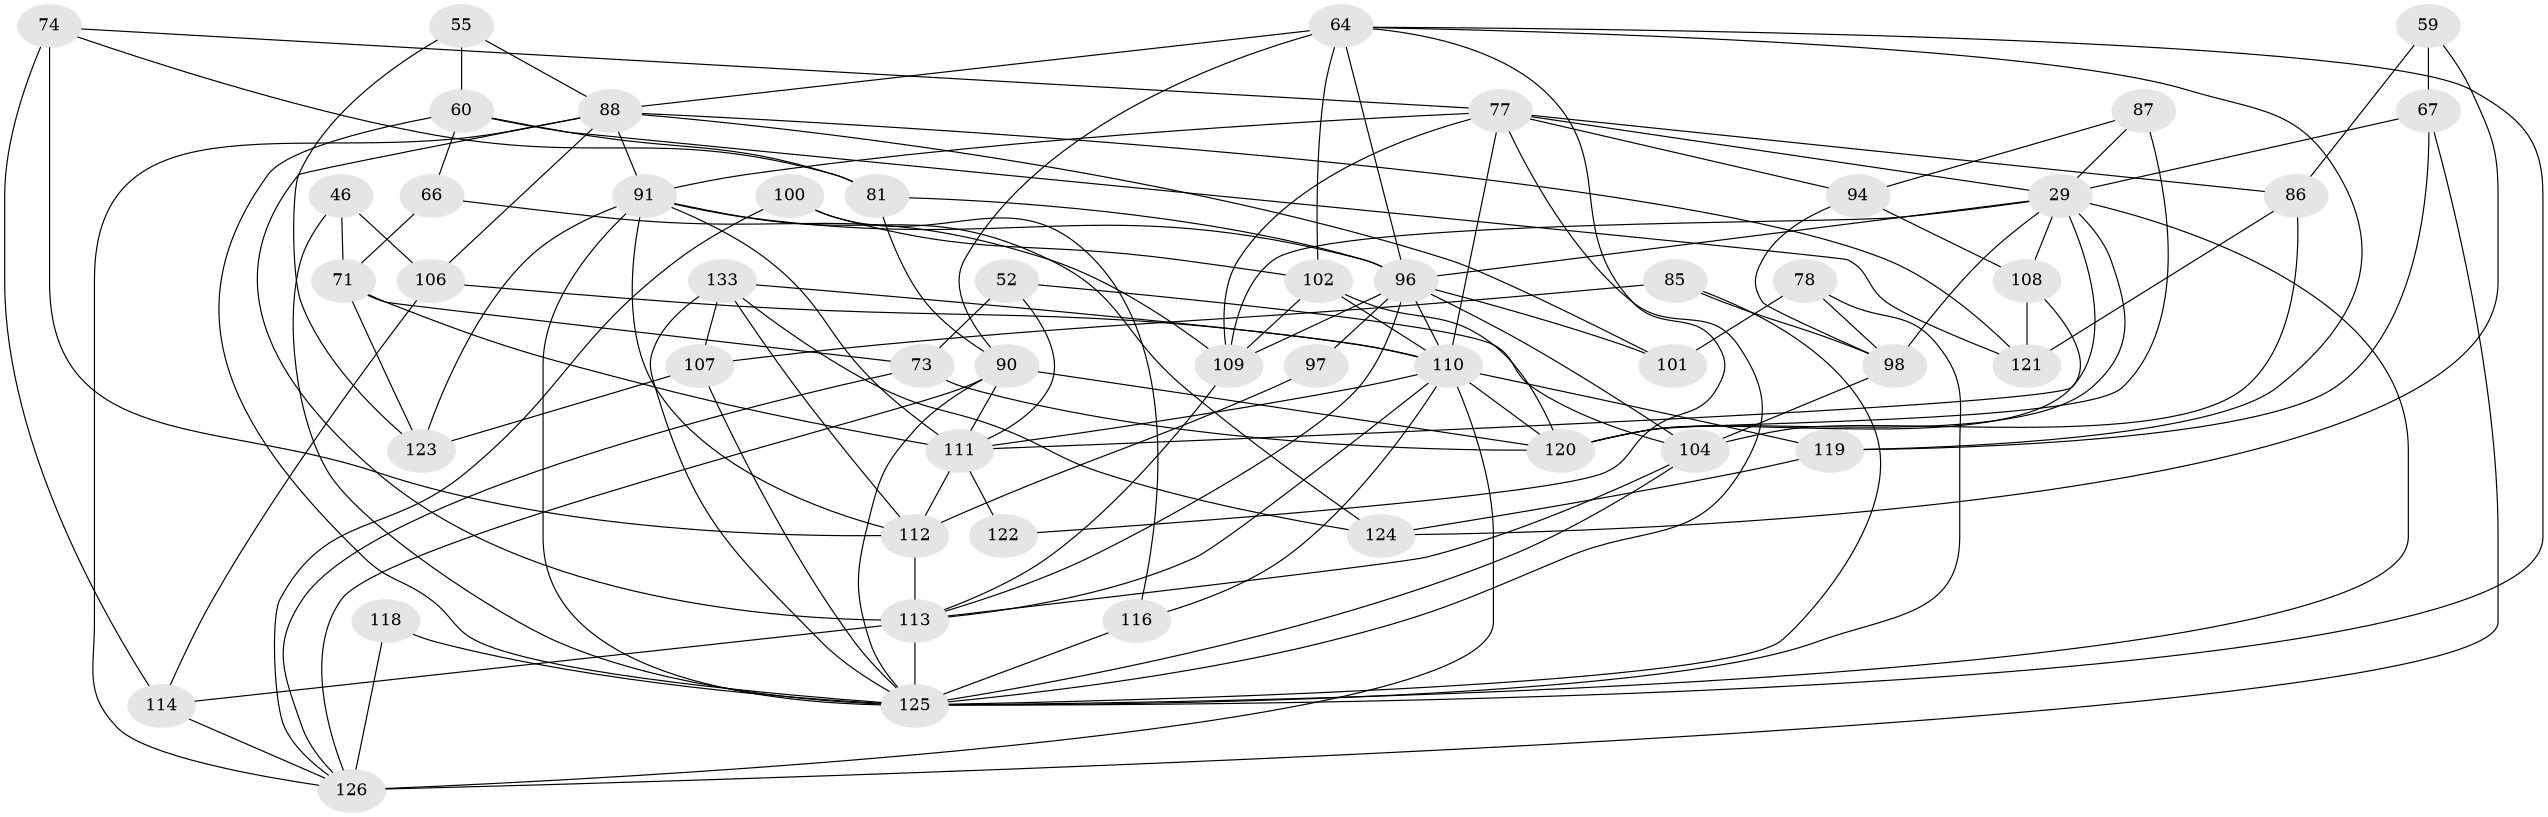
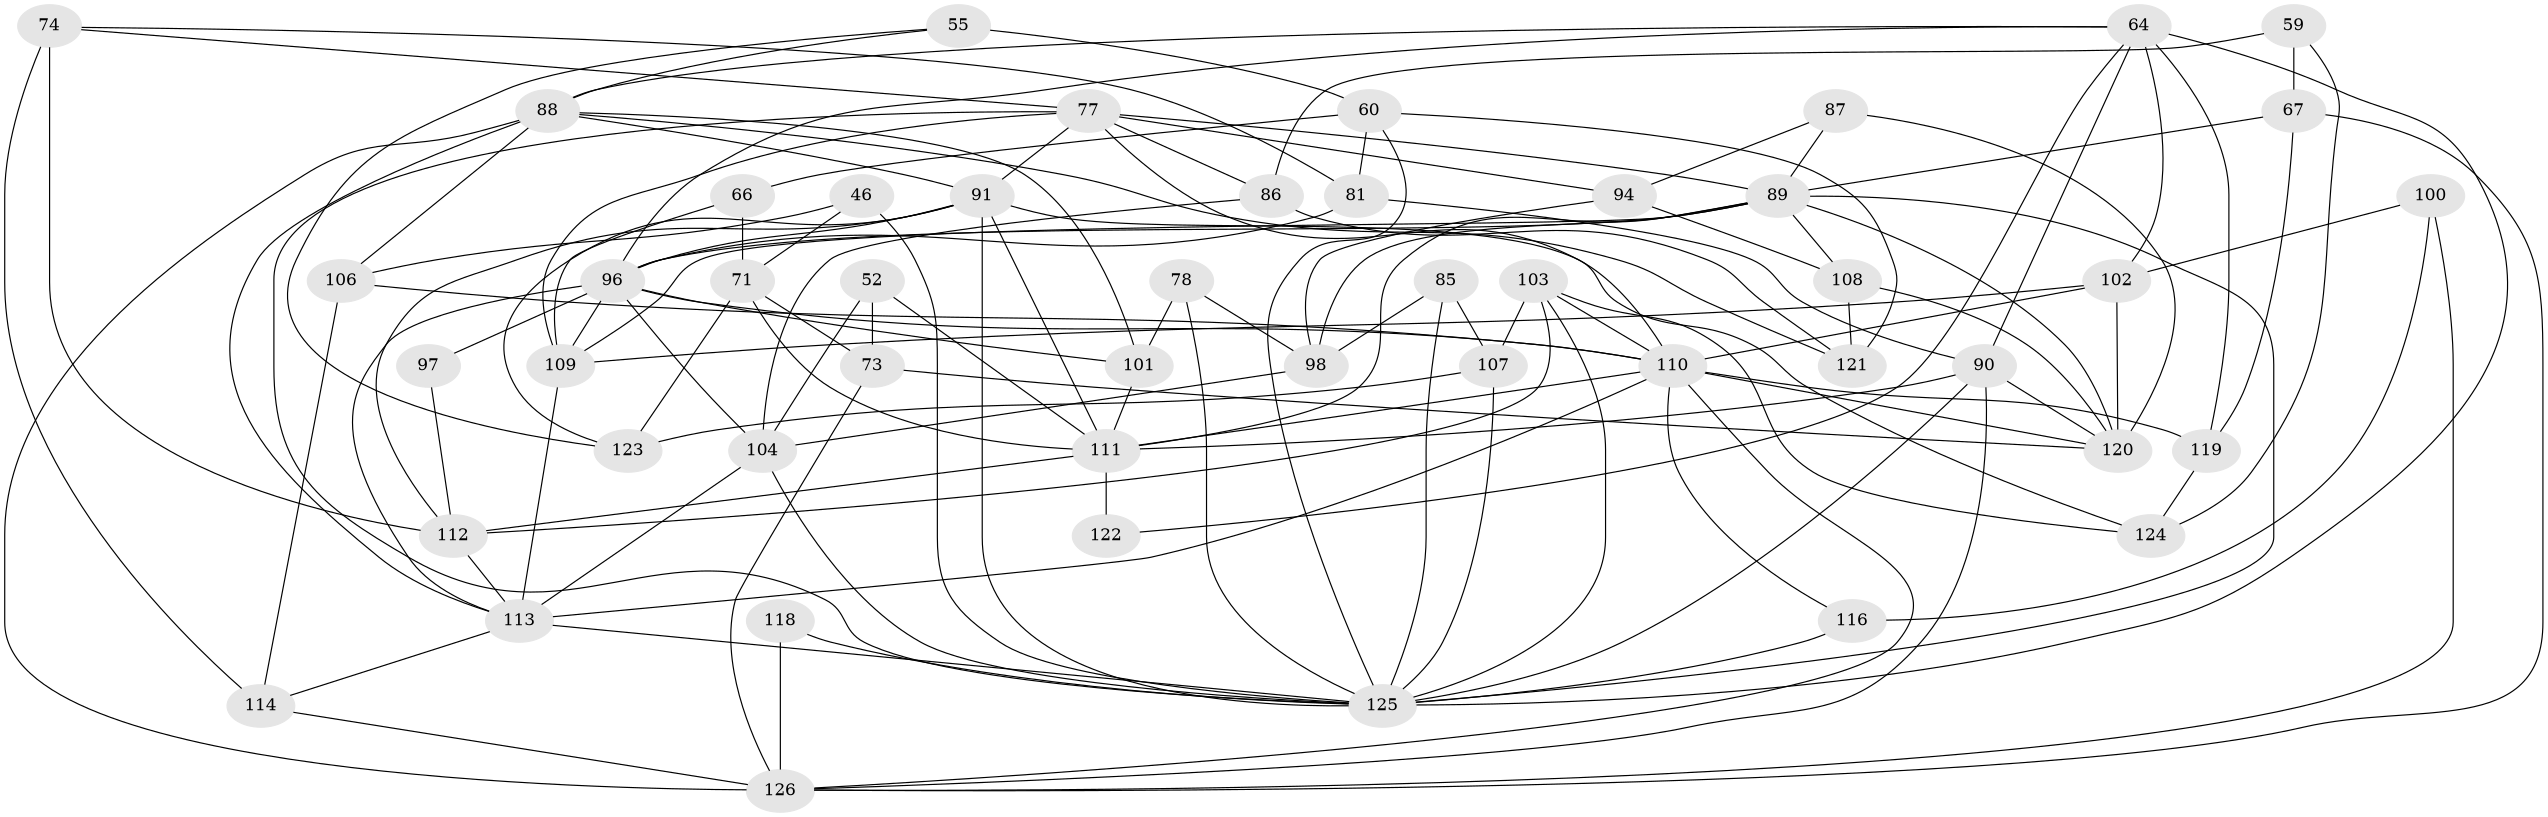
node "29": label "29" -> "89"
node "133": label "133" -> "103"
edge "101" -- "111": added
